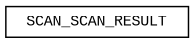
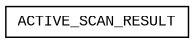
node "SCAN_SCAN_RESULT": label "SCAN_SCAN_RESULT" -> "ACTIVE_SCAN_RESULT"
